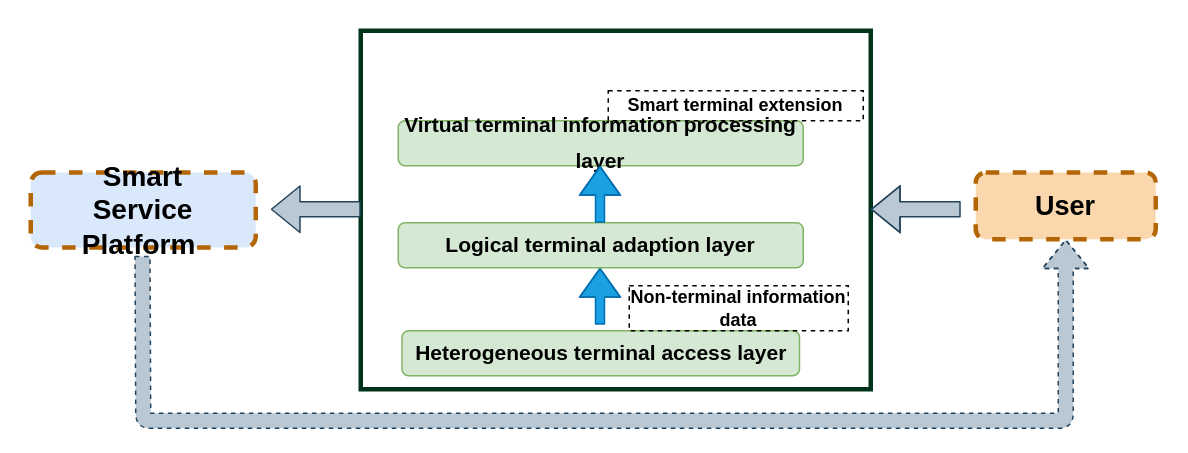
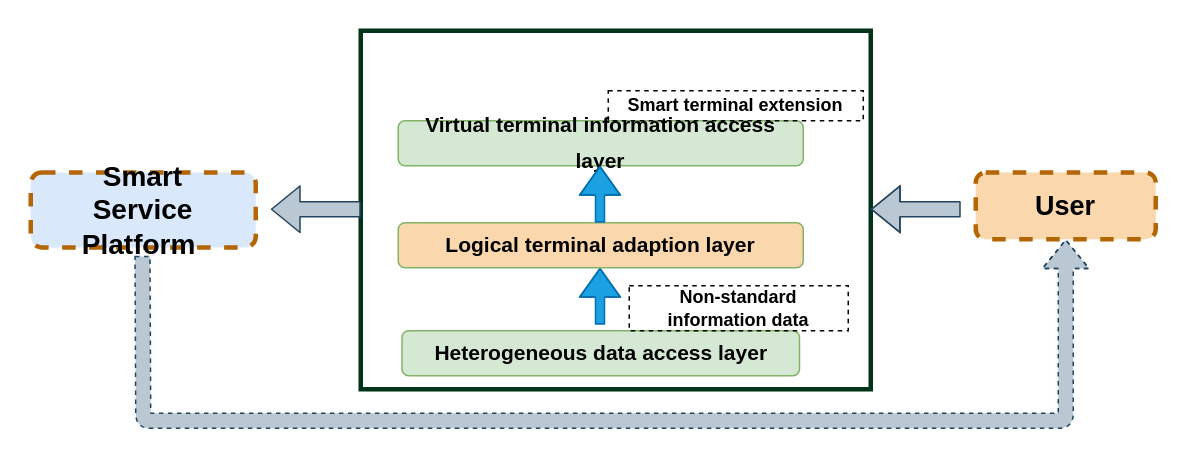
node "Virtual terminal information processing layer": label "Virtual terminal information processing layer" -> "Virtual terminal information access layer"
node "Logical terminal adaption layer": fillcolor #d5e8d4 -> #fad7ac
node "Non-terminal information data": label "Non-terminal information data" -> "Non-standard information data"
node "Heterogeneous terminal access layer": label "Heterogeneous terminal access layer" -> "Heterogeneous data access layer"
